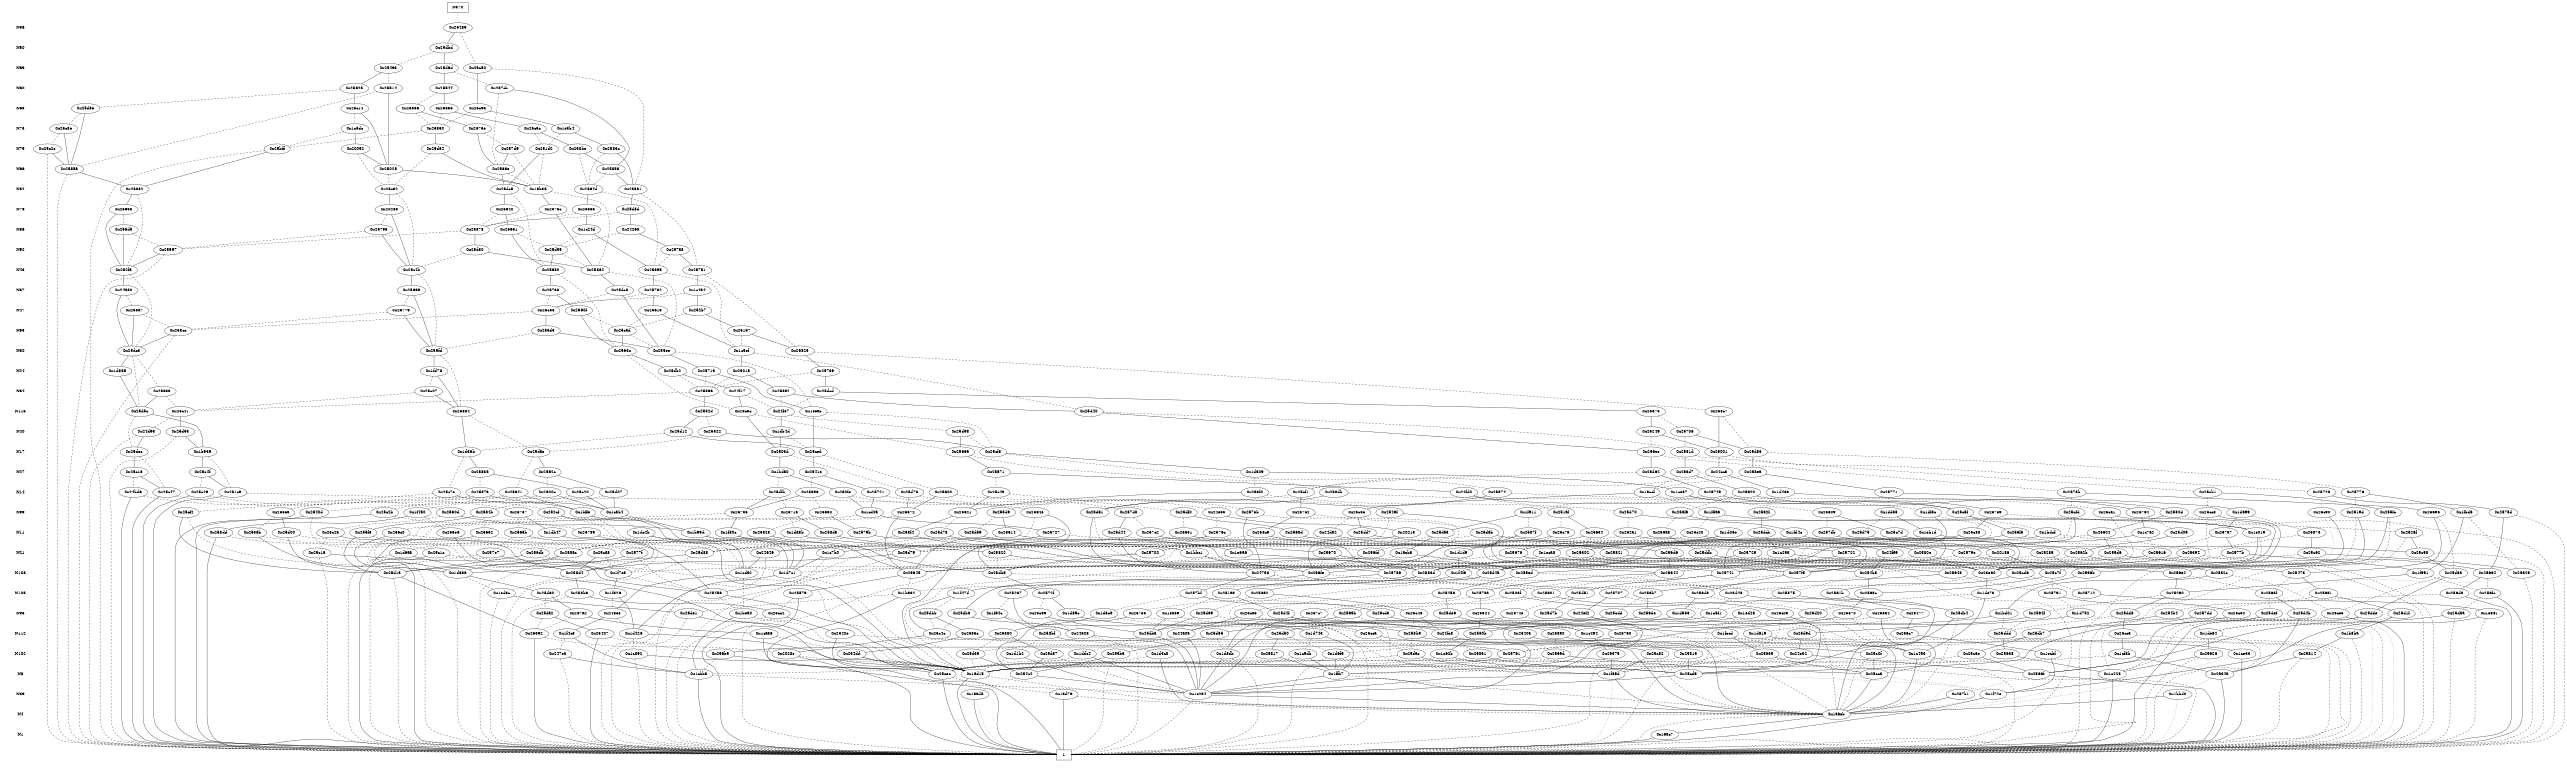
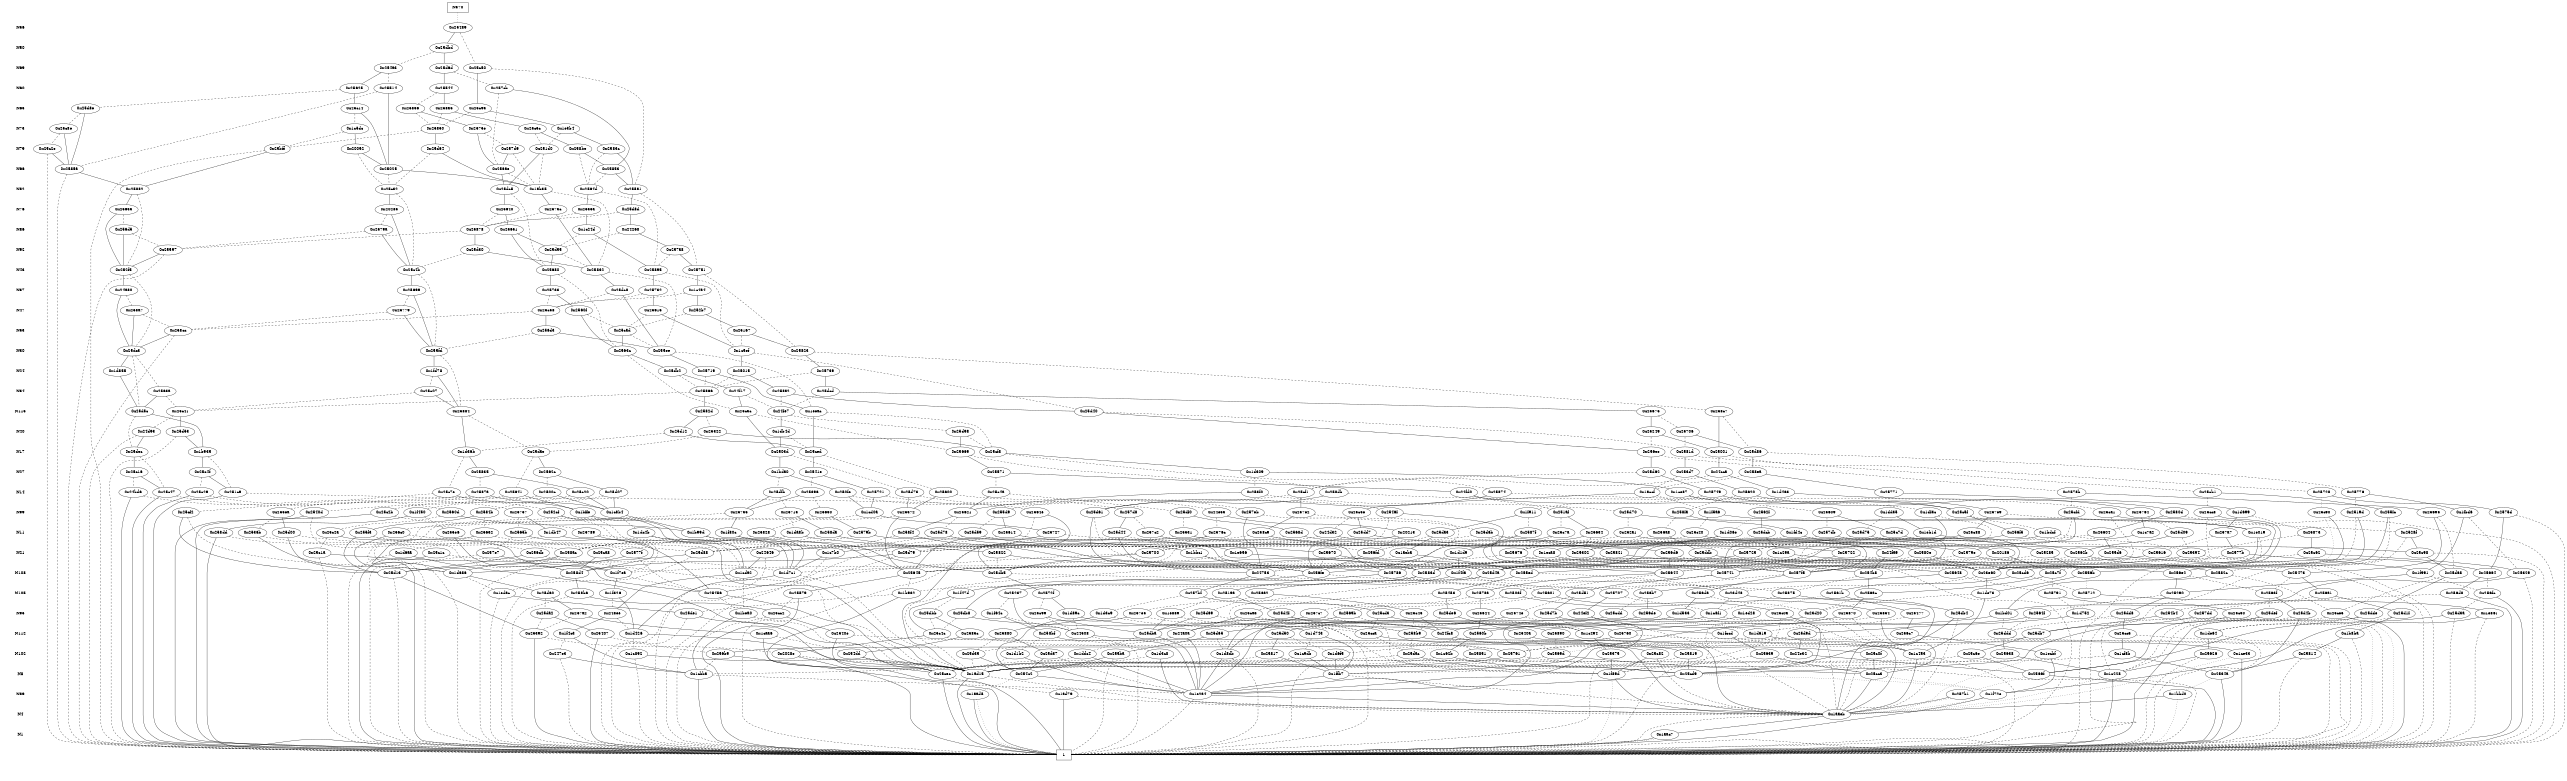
edge "0x25651" -- "0x25d55": style dashed -> solid
edge "0x1c7a2" -- "0x25616": removed
edge "2x25329" -- "0x1bd01": style dotted -> solid
